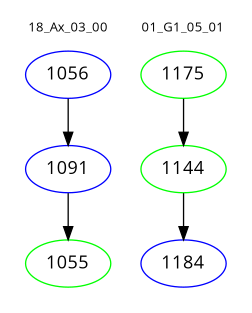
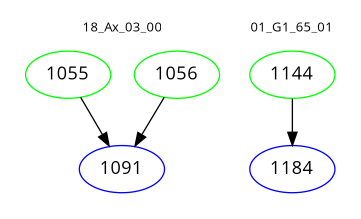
cluster "01_G1_05_01": label "01_G1_05_01" -> "01_G1_65_01"
node "1056": color blue -> green
node "1175": removed
edge "1091" -> "1055": reversed
